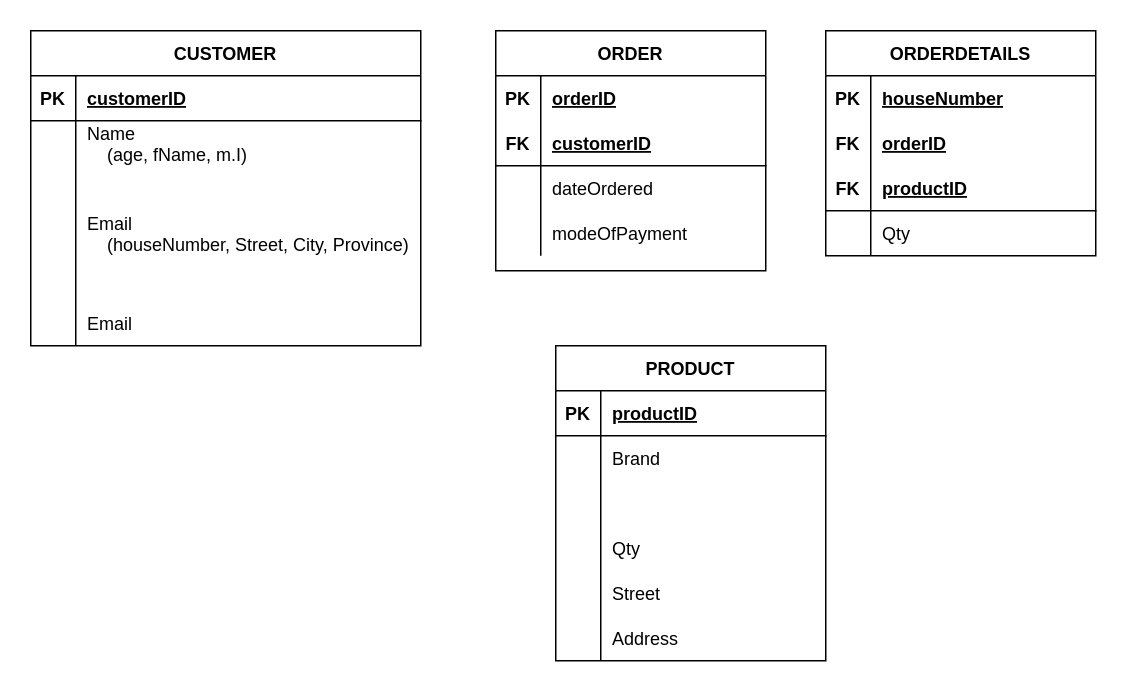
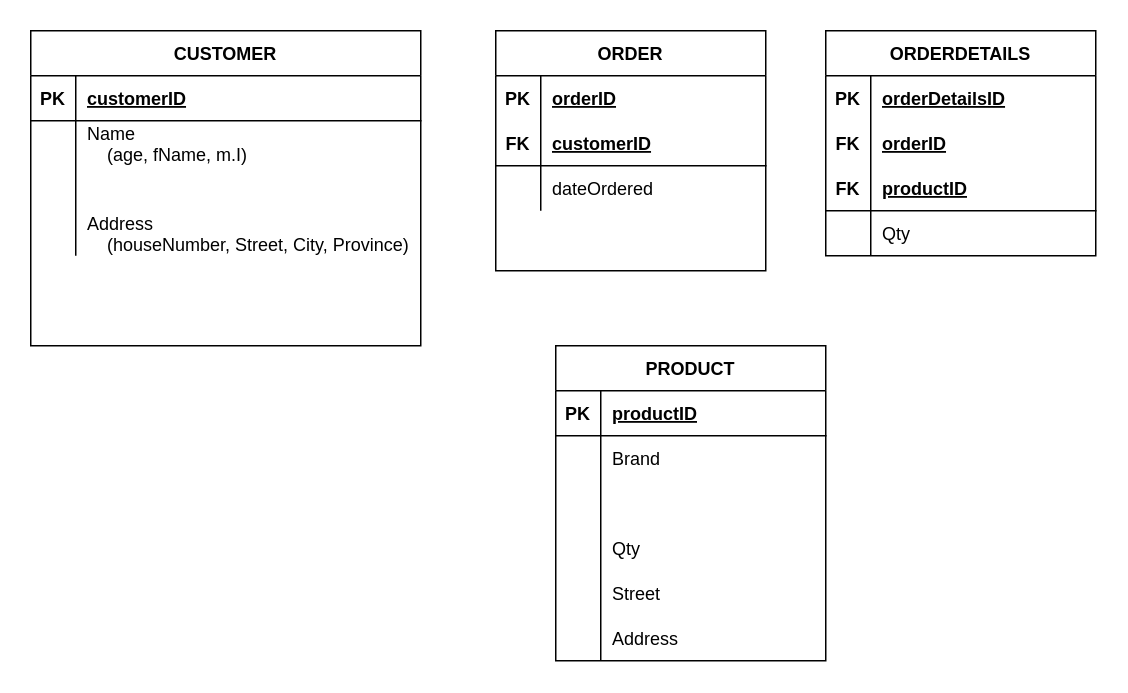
node "houseNumber": label "houseNumber" -> "orderDetailsID"
node "Email (houseNumber, Street, City, Province)": label "Email (houseNumber, Street, City, Province)" -> "Address (houseNumber, Street, City, Province)"
node "modeOfPayment": removed
node "Email": removed
